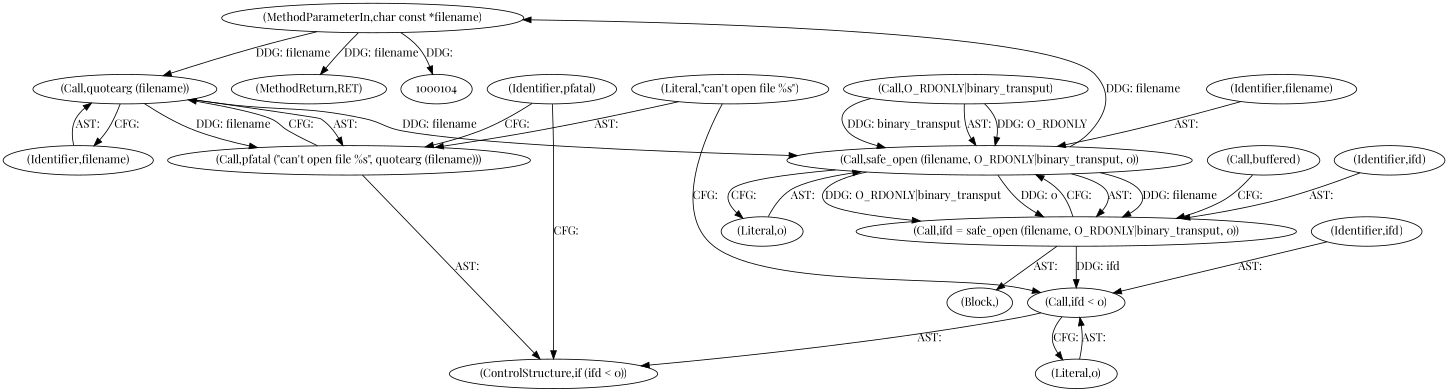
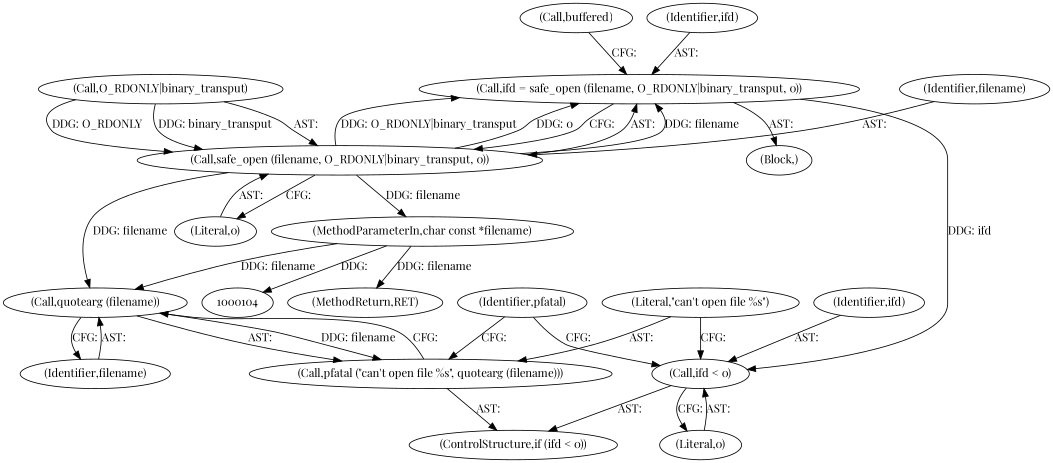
edge "(Call,quotearg (filename))" -> "(Call,safe_open (filename, O_RDONLY|binary_transput, 0))": reversed
edge "(Identifier,pfatal)" -> "(ControlStructure,if (ifd < 0))": now "(Identifier,pfatal)" -> "(Call,ifd < 0)"
